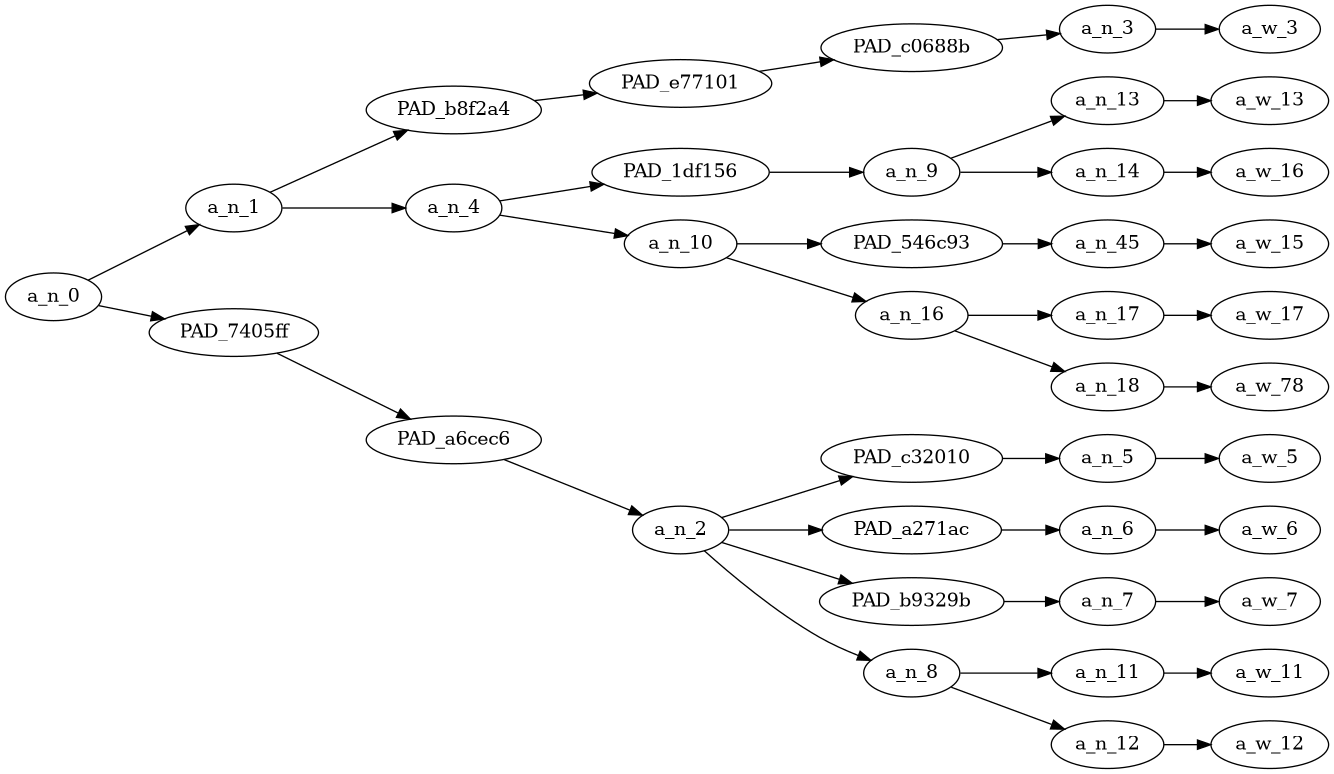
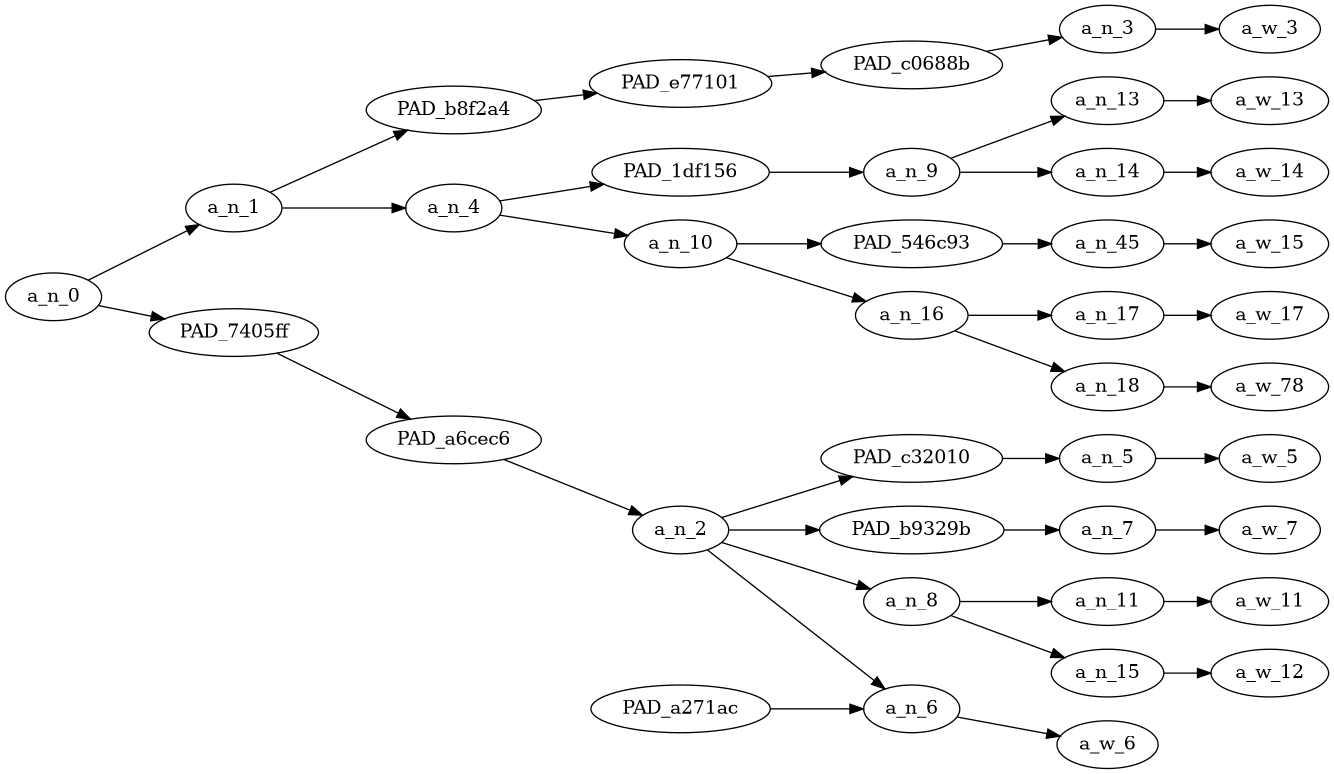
node "a_w_16": label "a_w_16" -> "a_w_14"
edge "a_n_2" -> "PAD_a271ac": now "a_n_2" -> "a_n_6"
node "a_n_12": label "a_n_12" -> "a_n_15"
